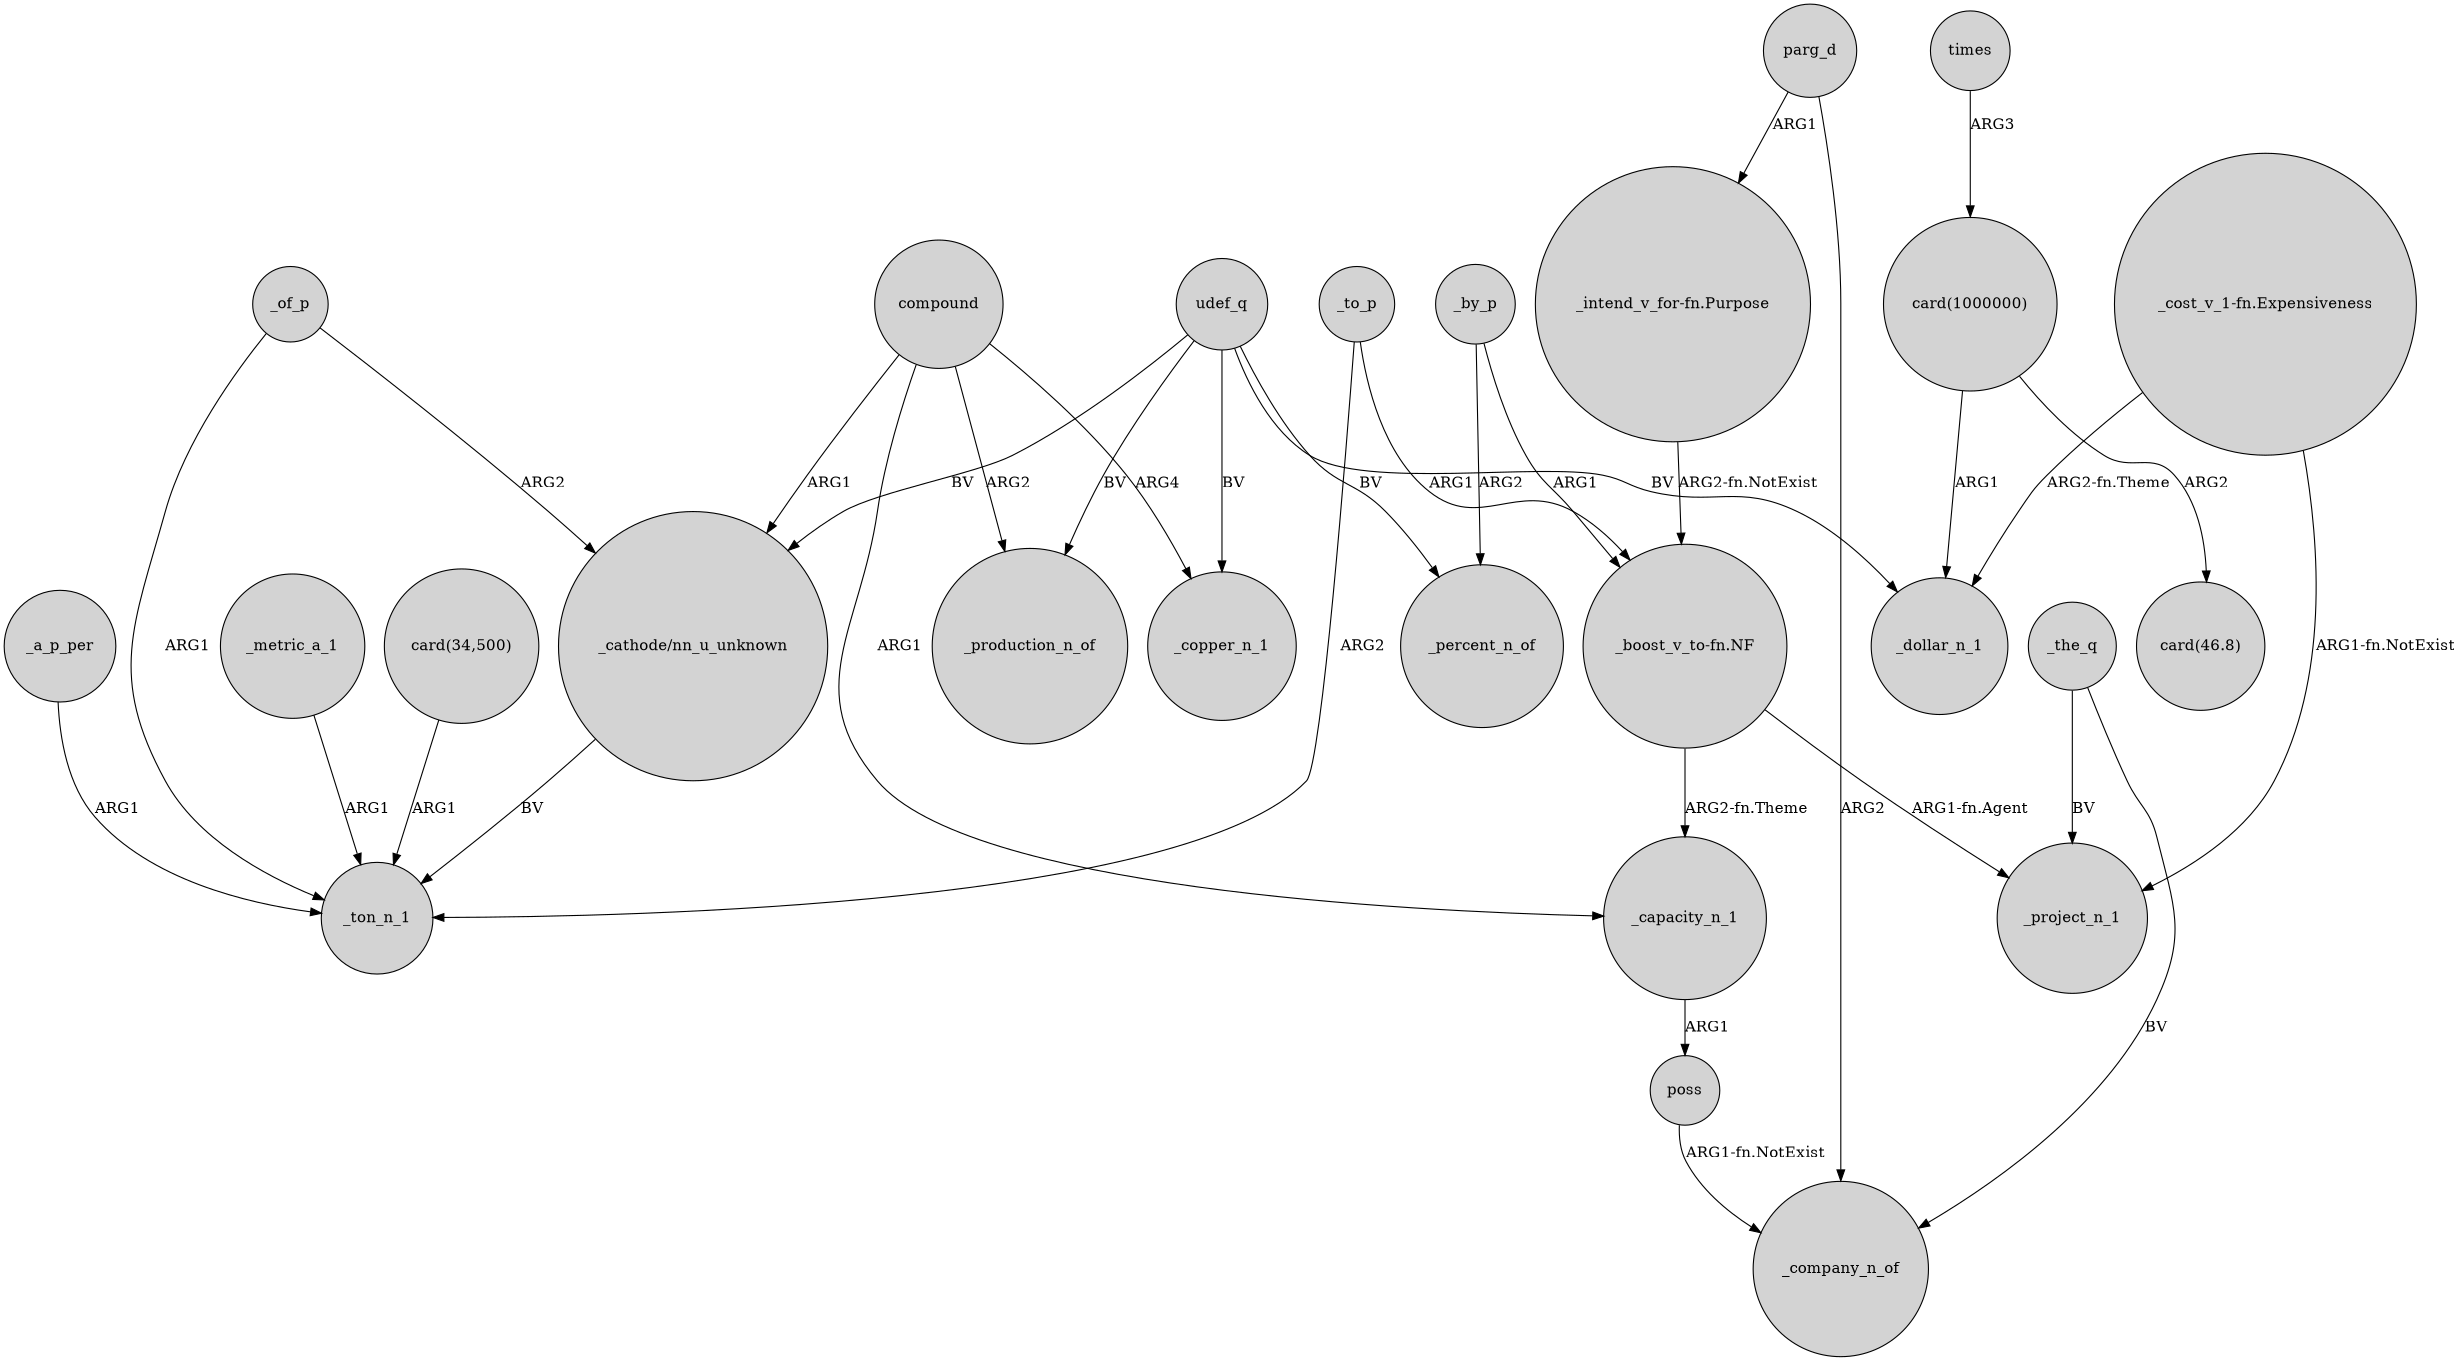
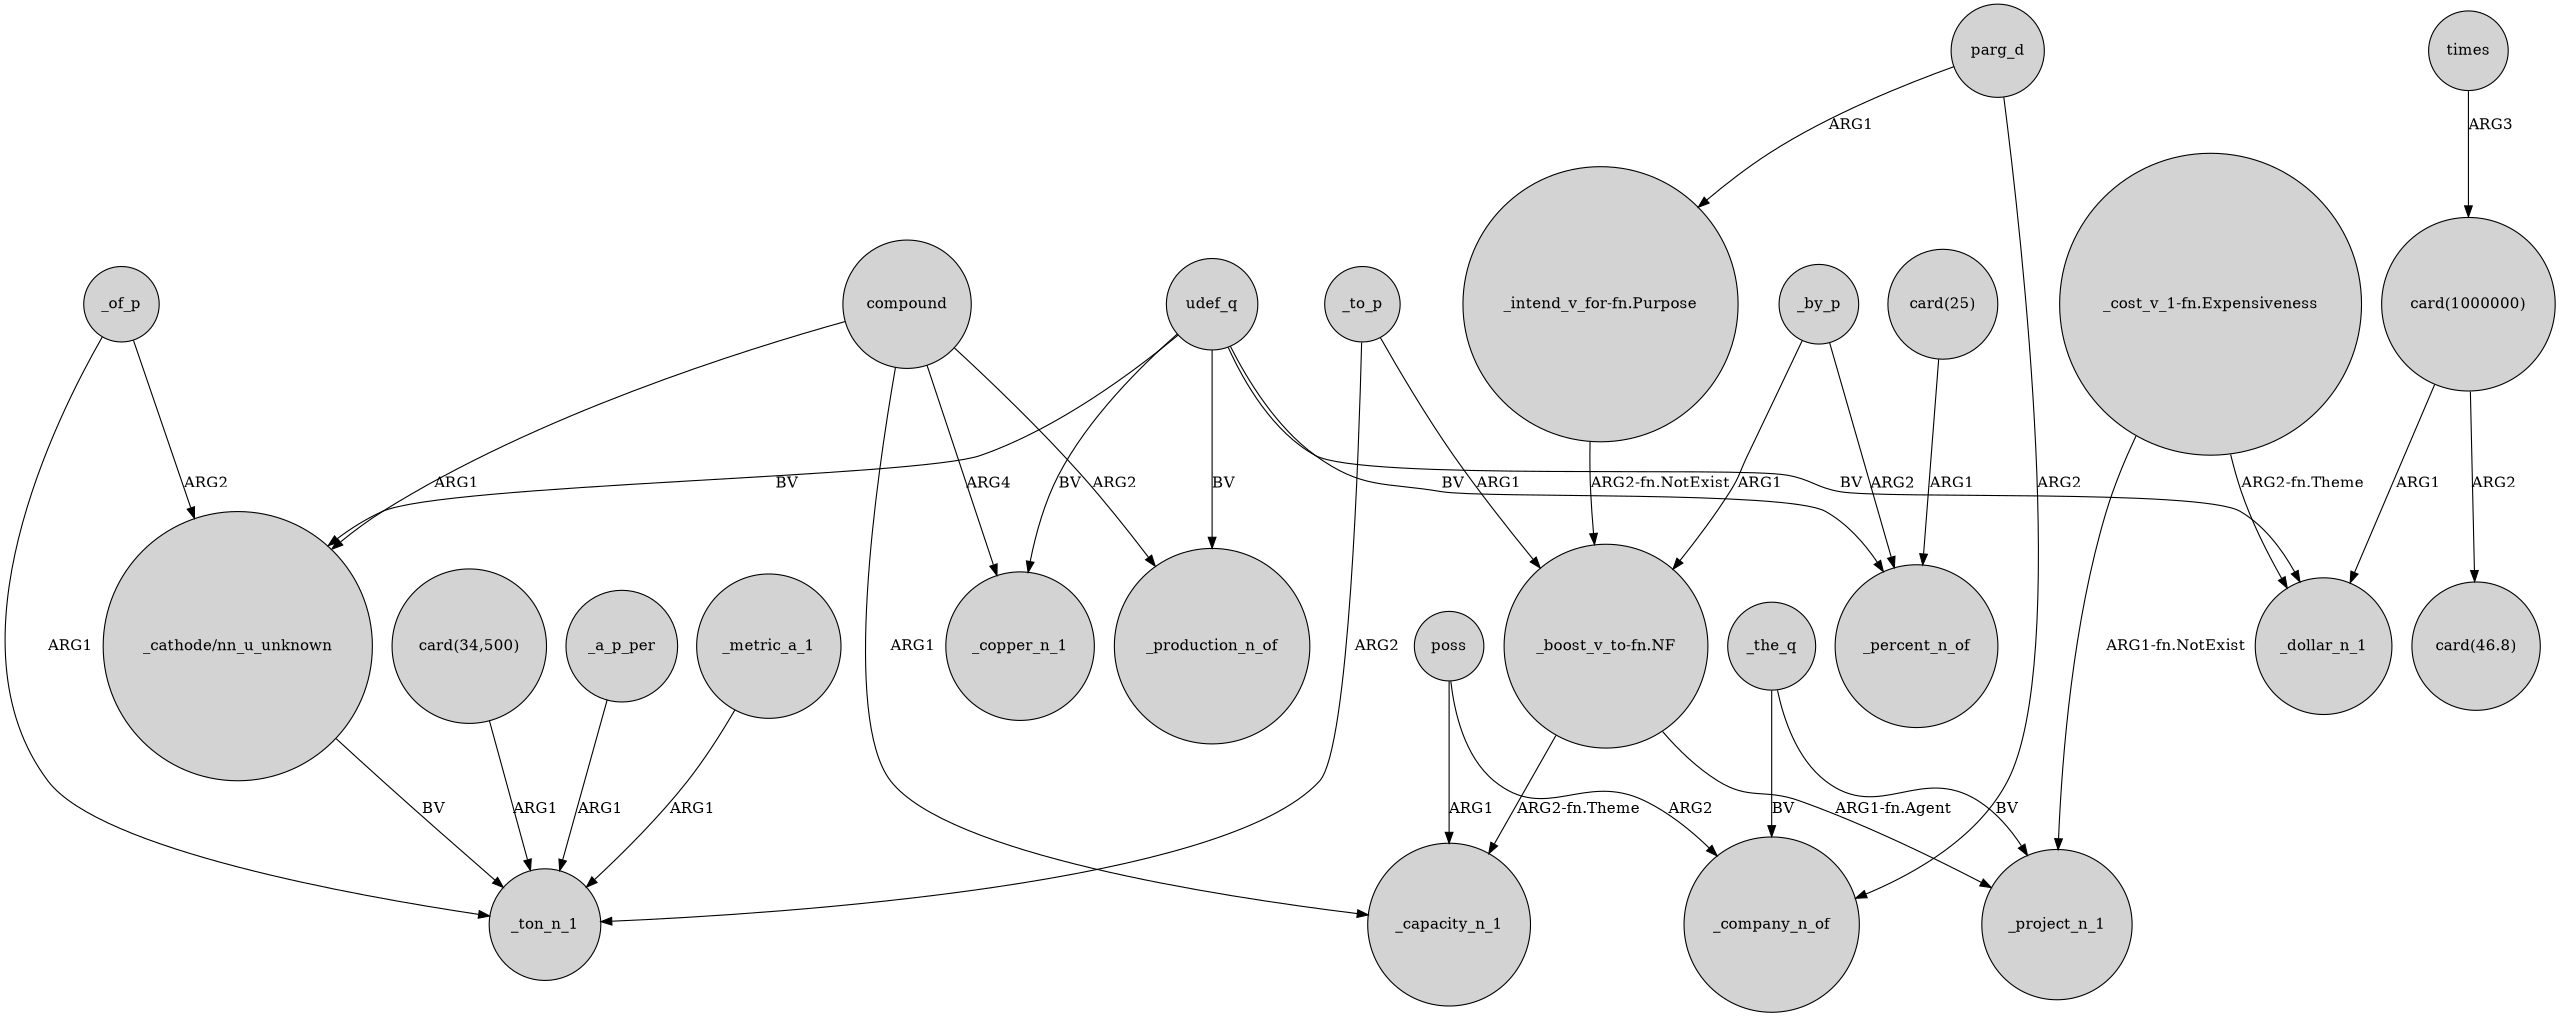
node "card(25)": added
edge "_capacity_n_1" -> "poss": reversed
edge "poss" -> "_company_n_of": label "ARG1-fn.NotExist" -> "ARG2"
